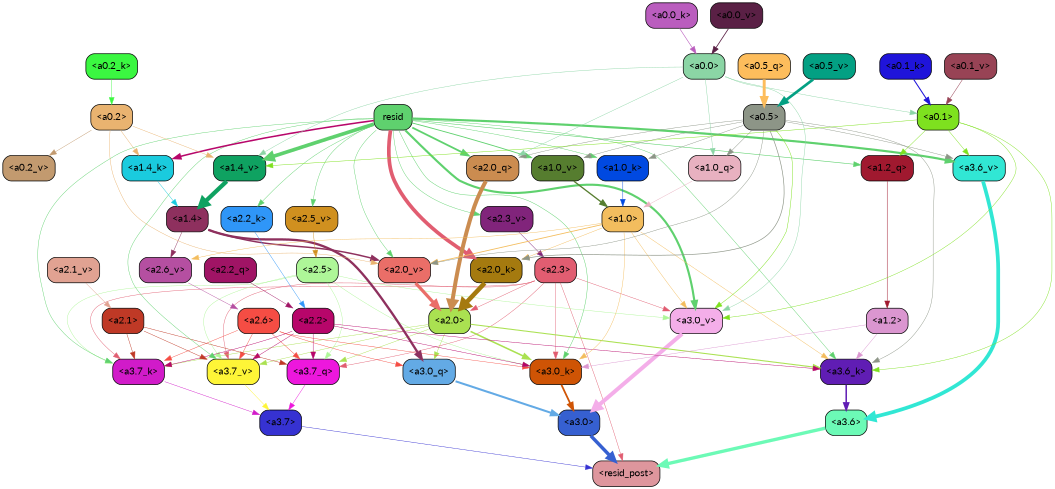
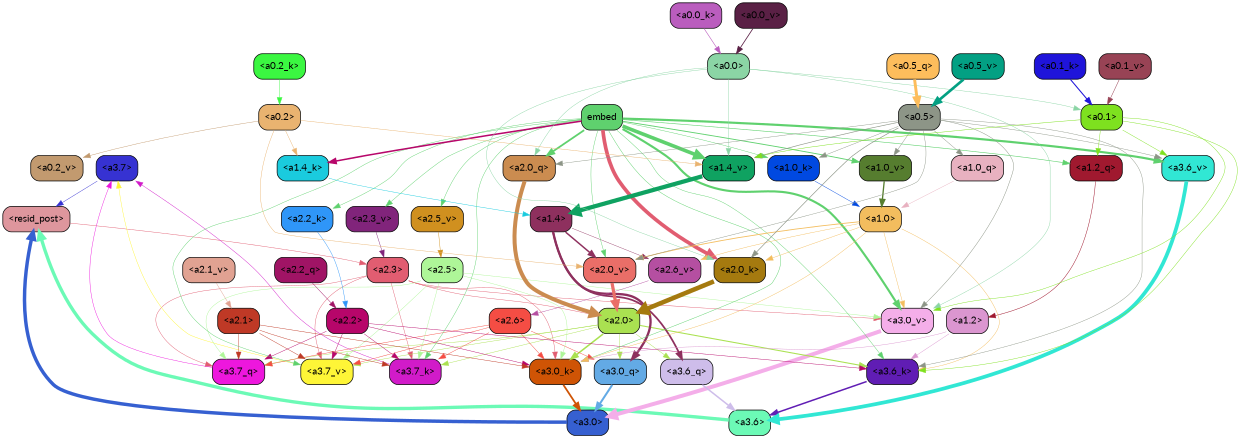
edge "<a0.0>" -> "<a1.0_q>": now "<a0.0>" -> "<a2.0_k>"
node "resid": label "resid" -> "embed"
edge "<a0.5>" -> "<a1.4_v>": added
edge "<a0.5>" -> "<a3.0_v>": color #7ee11f -> #8d9587
edge "<a2.1>" -> "<a3.0_k>": added
edge "<a2.3>" -> "<resid_post>": reversed
node "<a3.6_q>": added
